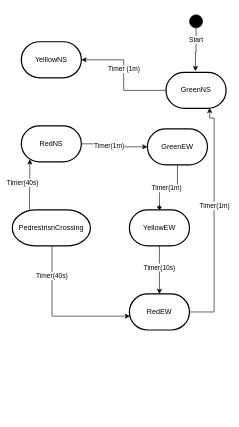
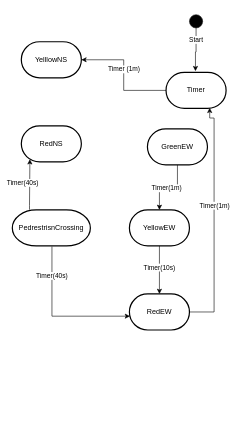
node "GreenNS": label "GreenNS" -> "Timer"
edge "RedNS" -> "GreenEW": removed, label "Timer(1m)"
edge "GreenEW" -> "YellowEW": arrowhead diamond -> classic
